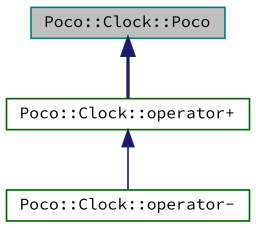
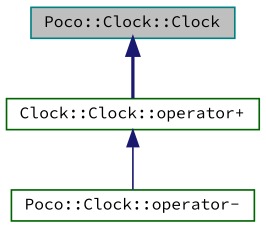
node "Poco::Clock::Poco": label "Poco::Clock::Poco" -> "Poco::Clock::Clock"
node "Poco::Clock::operator+": label "Poco::Clock::operator+" -> "Clock::Clock::operator+"
